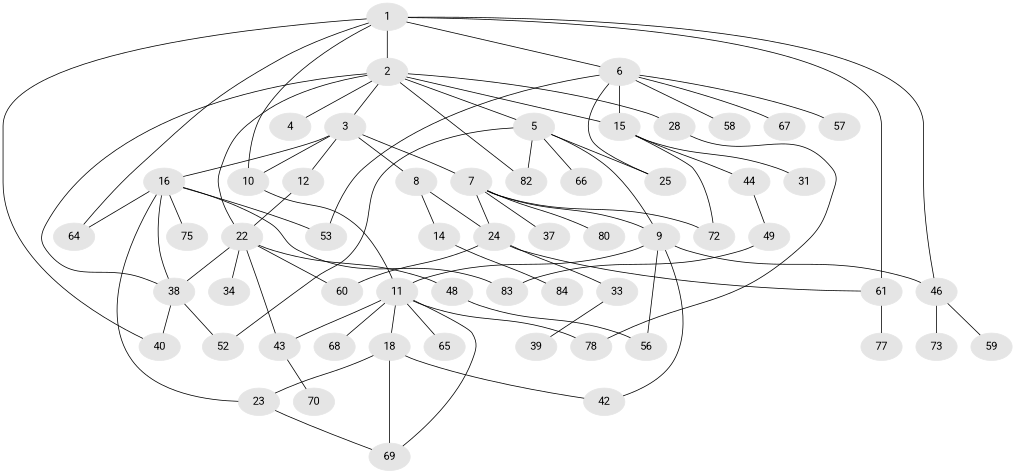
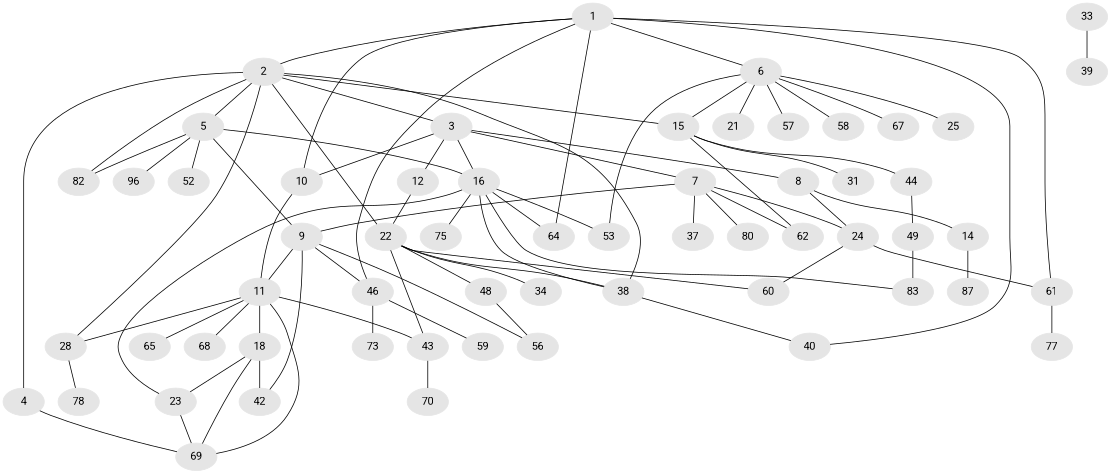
node "21": added
edge "5" -- "25": now "5" -- "16"
node "66": label "66" -> "96"
node "72": label "72" -> "62"
edge "24" -- "33": removed
node "84": label "84" -> "87"
edge "38" -- "52": removed
edge "11" -- "78": now "11" -- "28"
edge "4" -- "69": added
